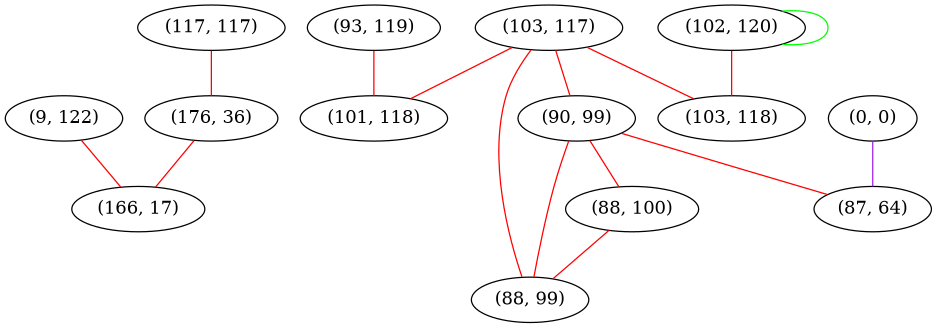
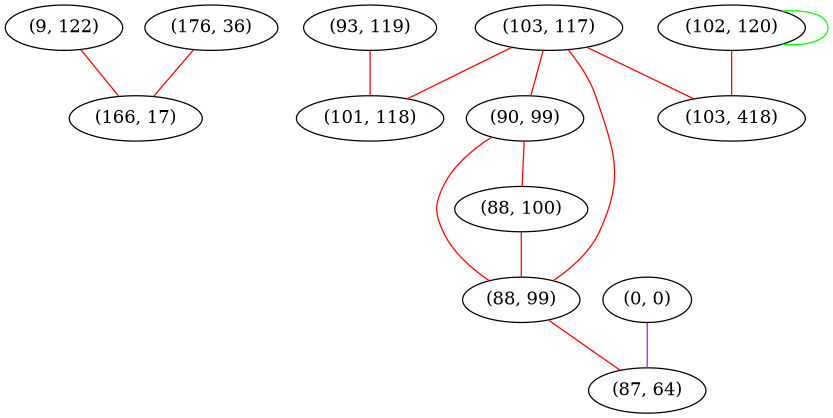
node "(117, 117)": removed
node "(103, 118)": label "(103, 118)" -> "(103, 418)"
edge "(90, 99)" -- "(87, 64)": now "(88, 99)" -- "(87, 64)"
